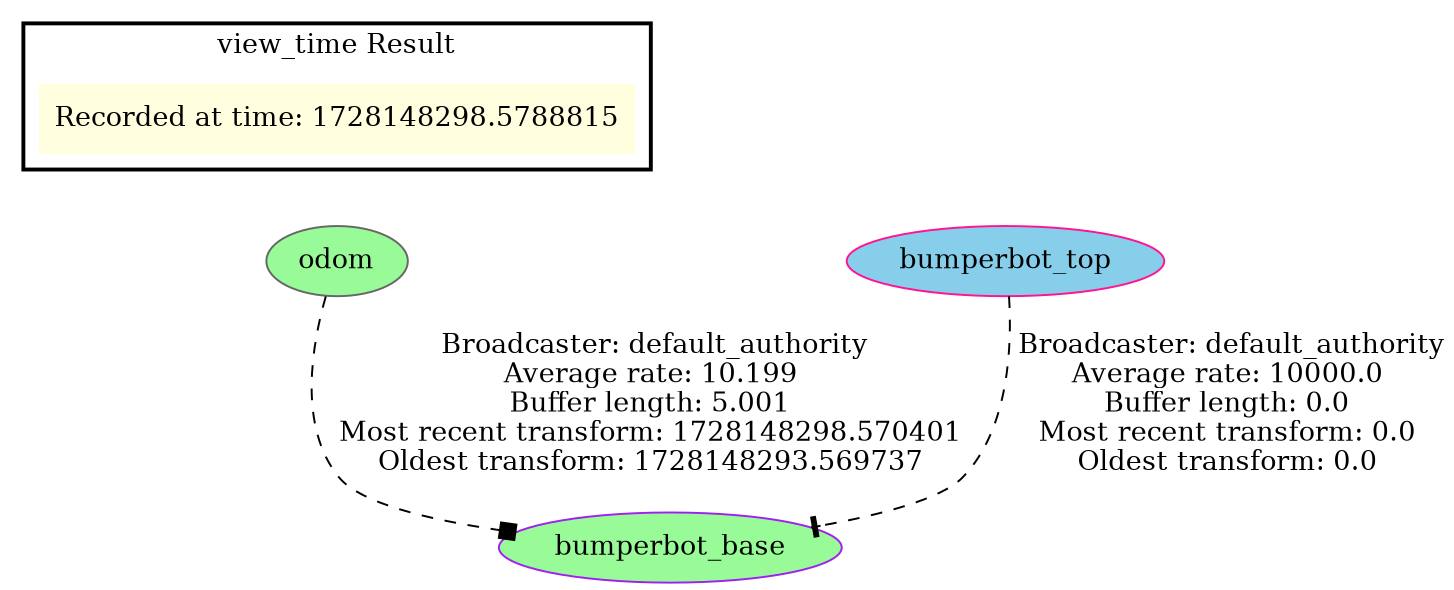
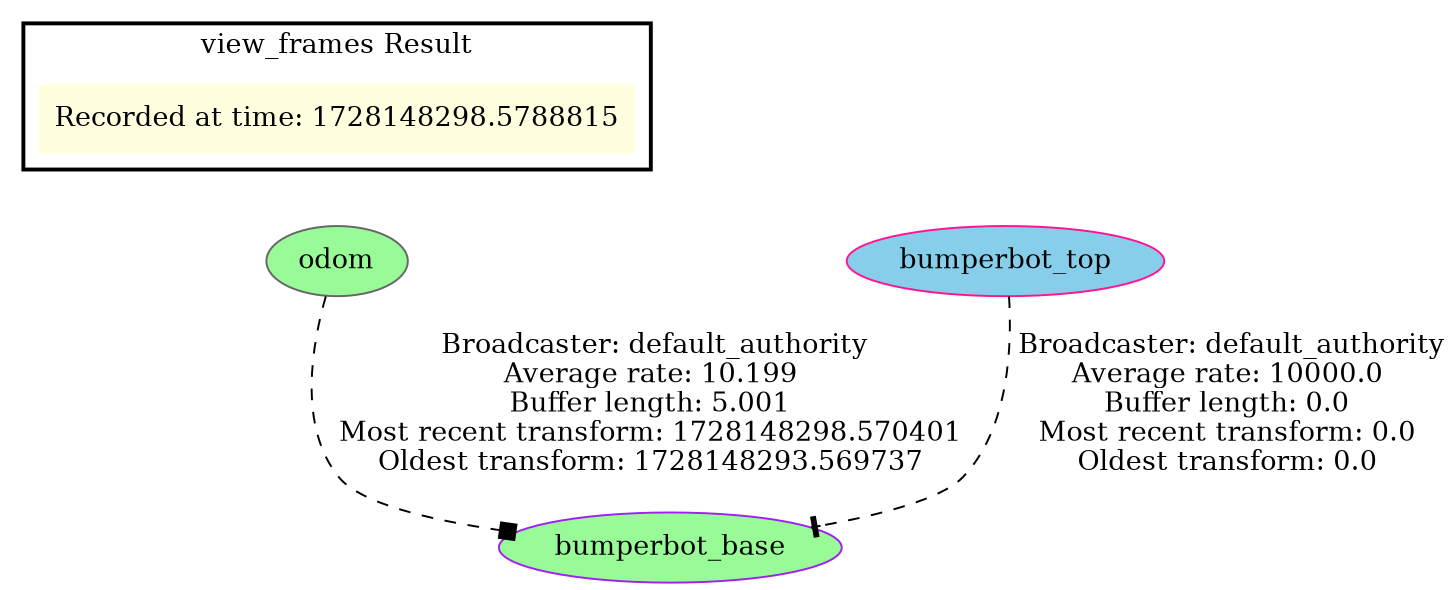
cluster "view_time Result": label "view_time Result" -> "view_frames Result"
